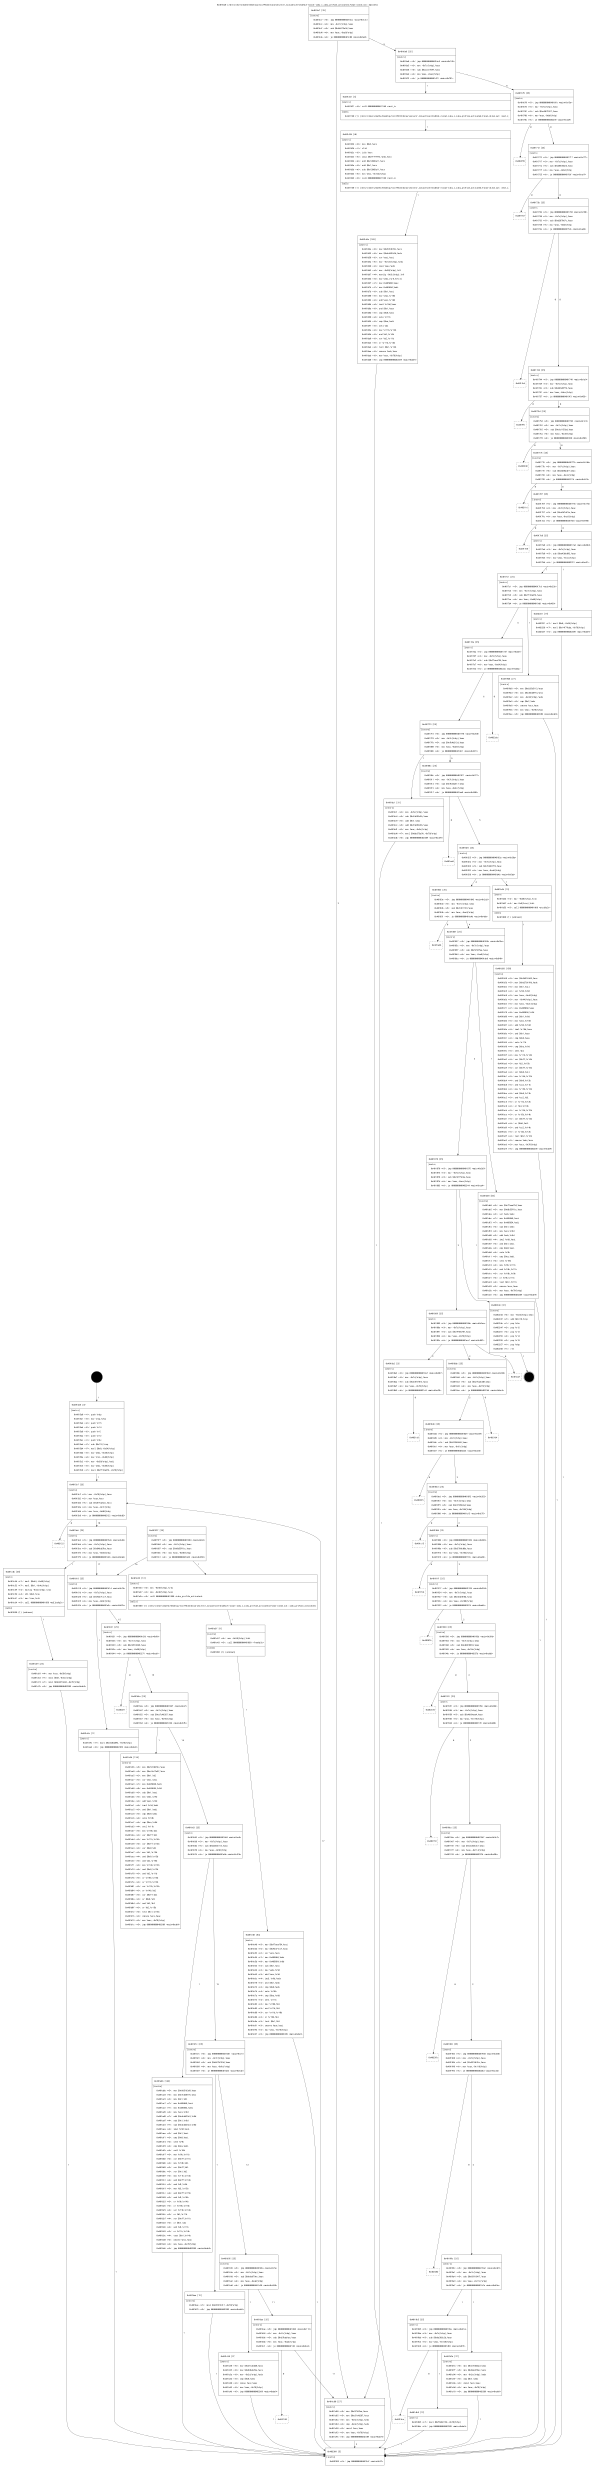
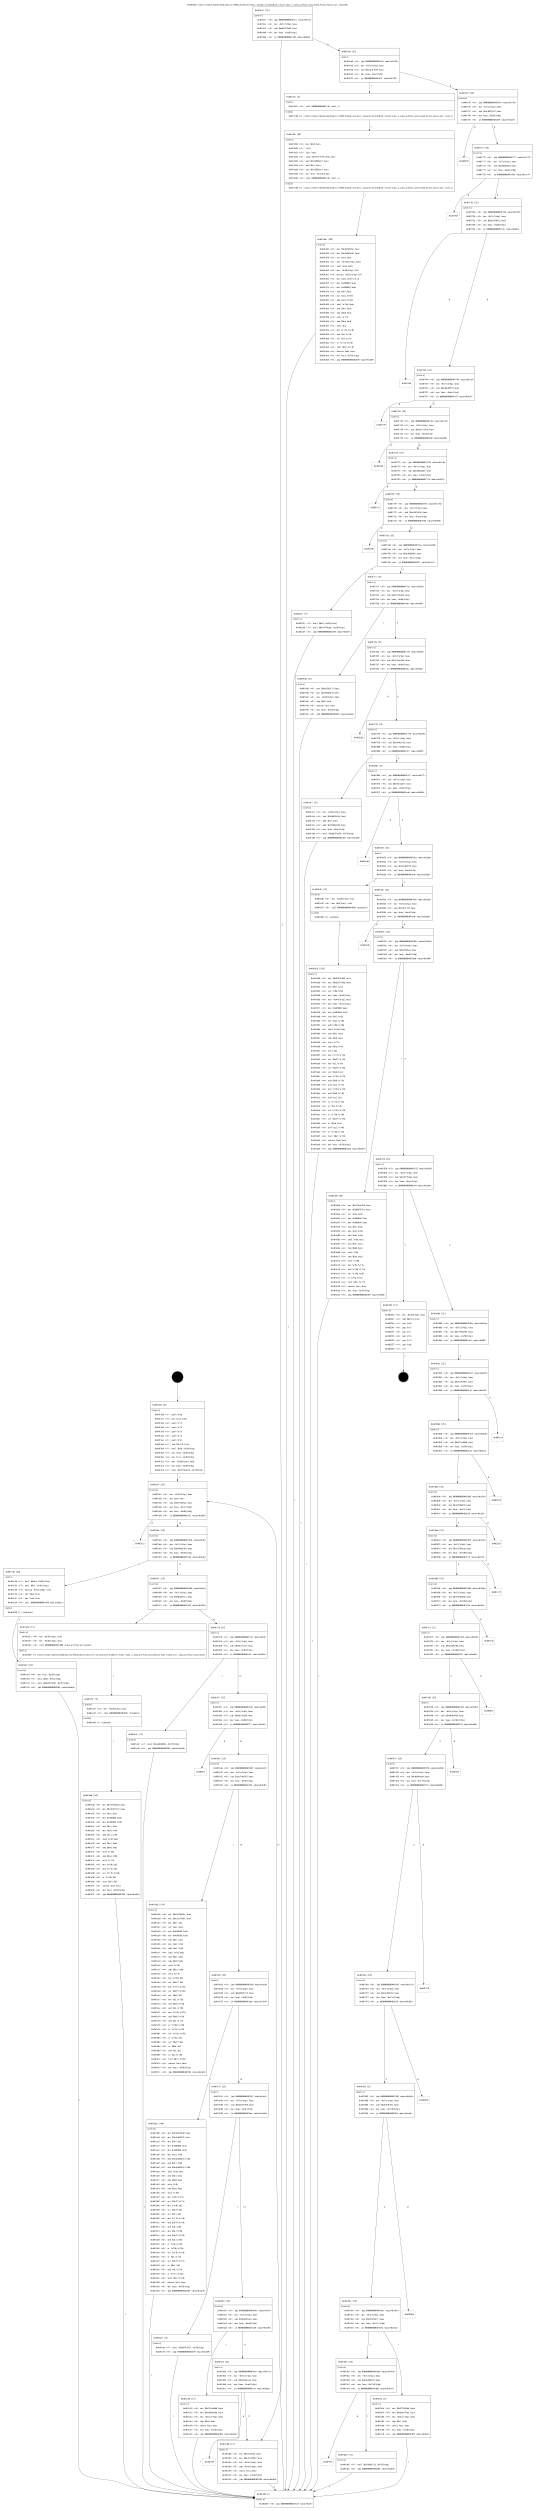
edge "0x401889 [25]" -> "0x4018bb [25]": now "0x4018a2 [25]" -> "0x4018bb [25]"
node "0x401aaf": removed
edge "0x4015e6 [25]" -> "0x401618 [25]": now "0x4015e6 [25]" -> "0x4015ff [25]"
edge "0x401dc1 [31]" -> "0x401c80 [27]": now "0x401dc1 [31]" -> "0x402389 [5]"
